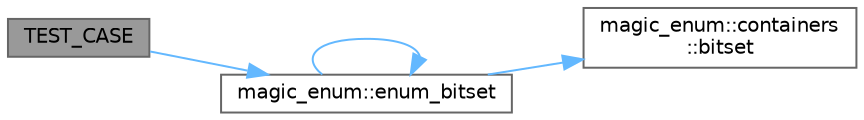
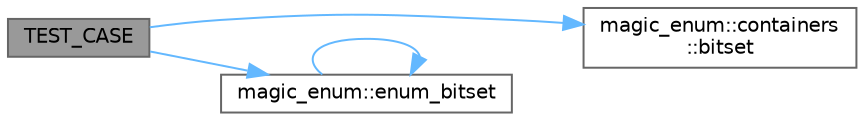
edge "magic_enum::enum_bitset" -> "magic_enum::containers ::bitset": now "TEST_CASE" -> "magic_enum::containers ::bitset"
